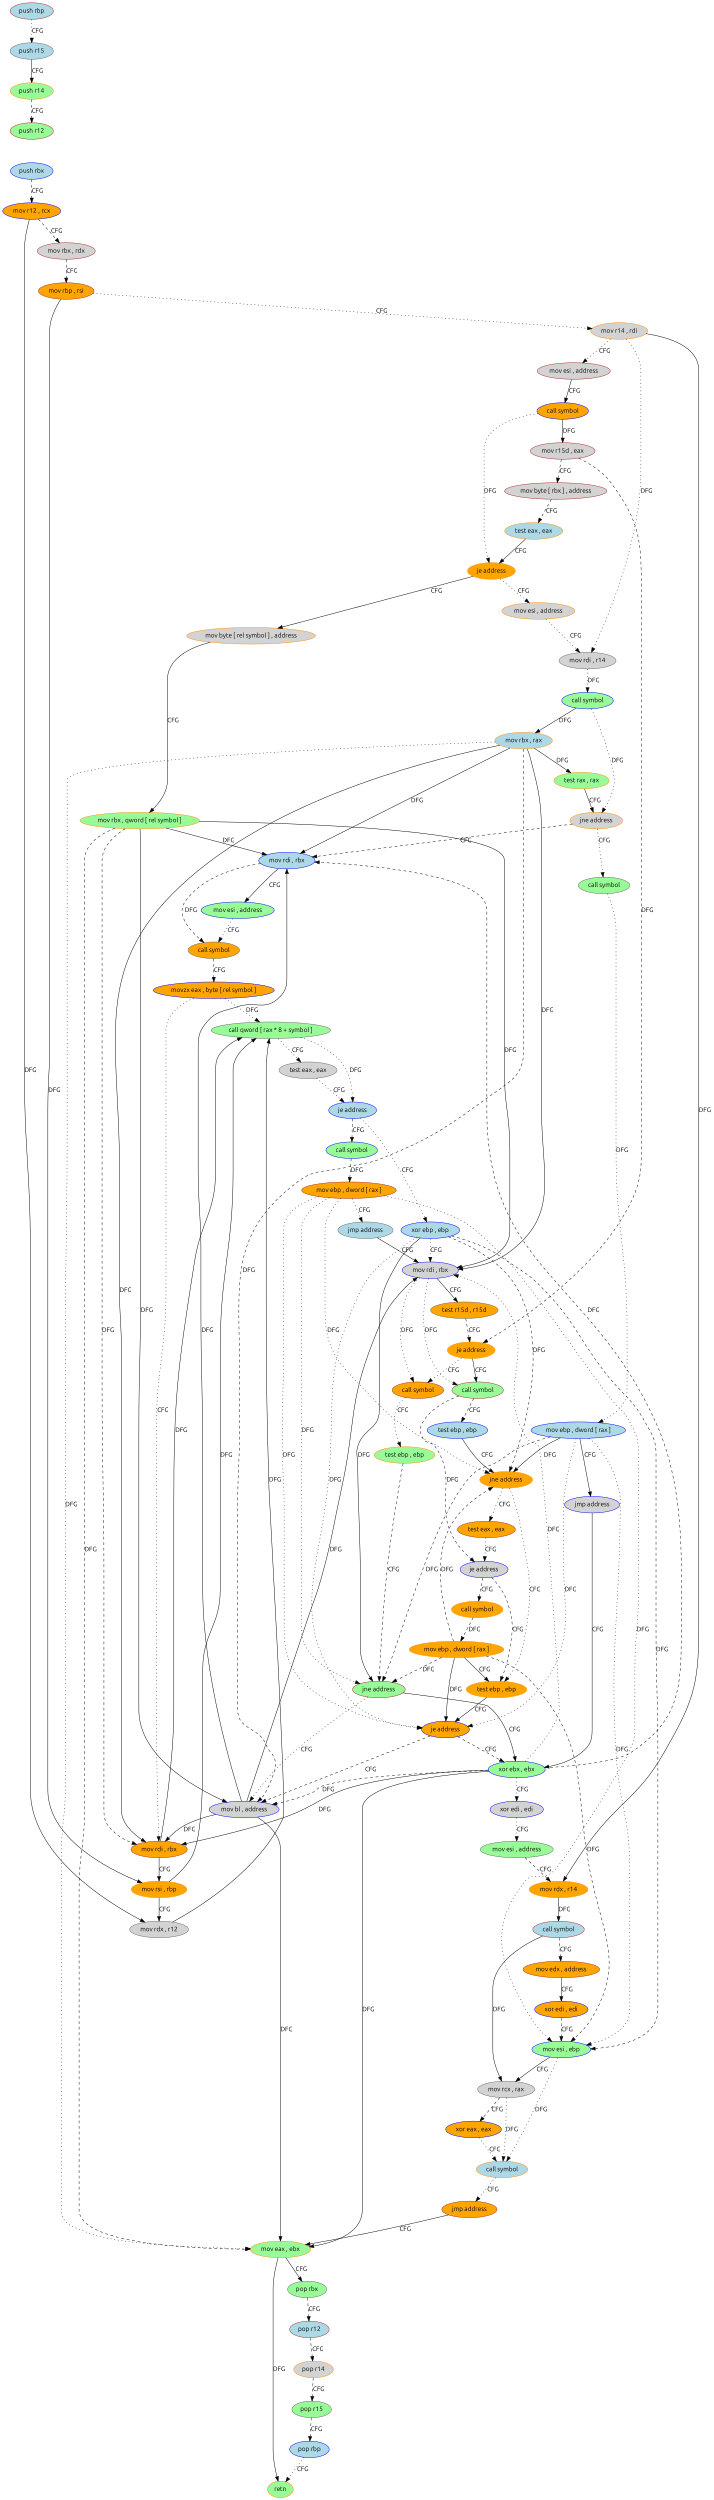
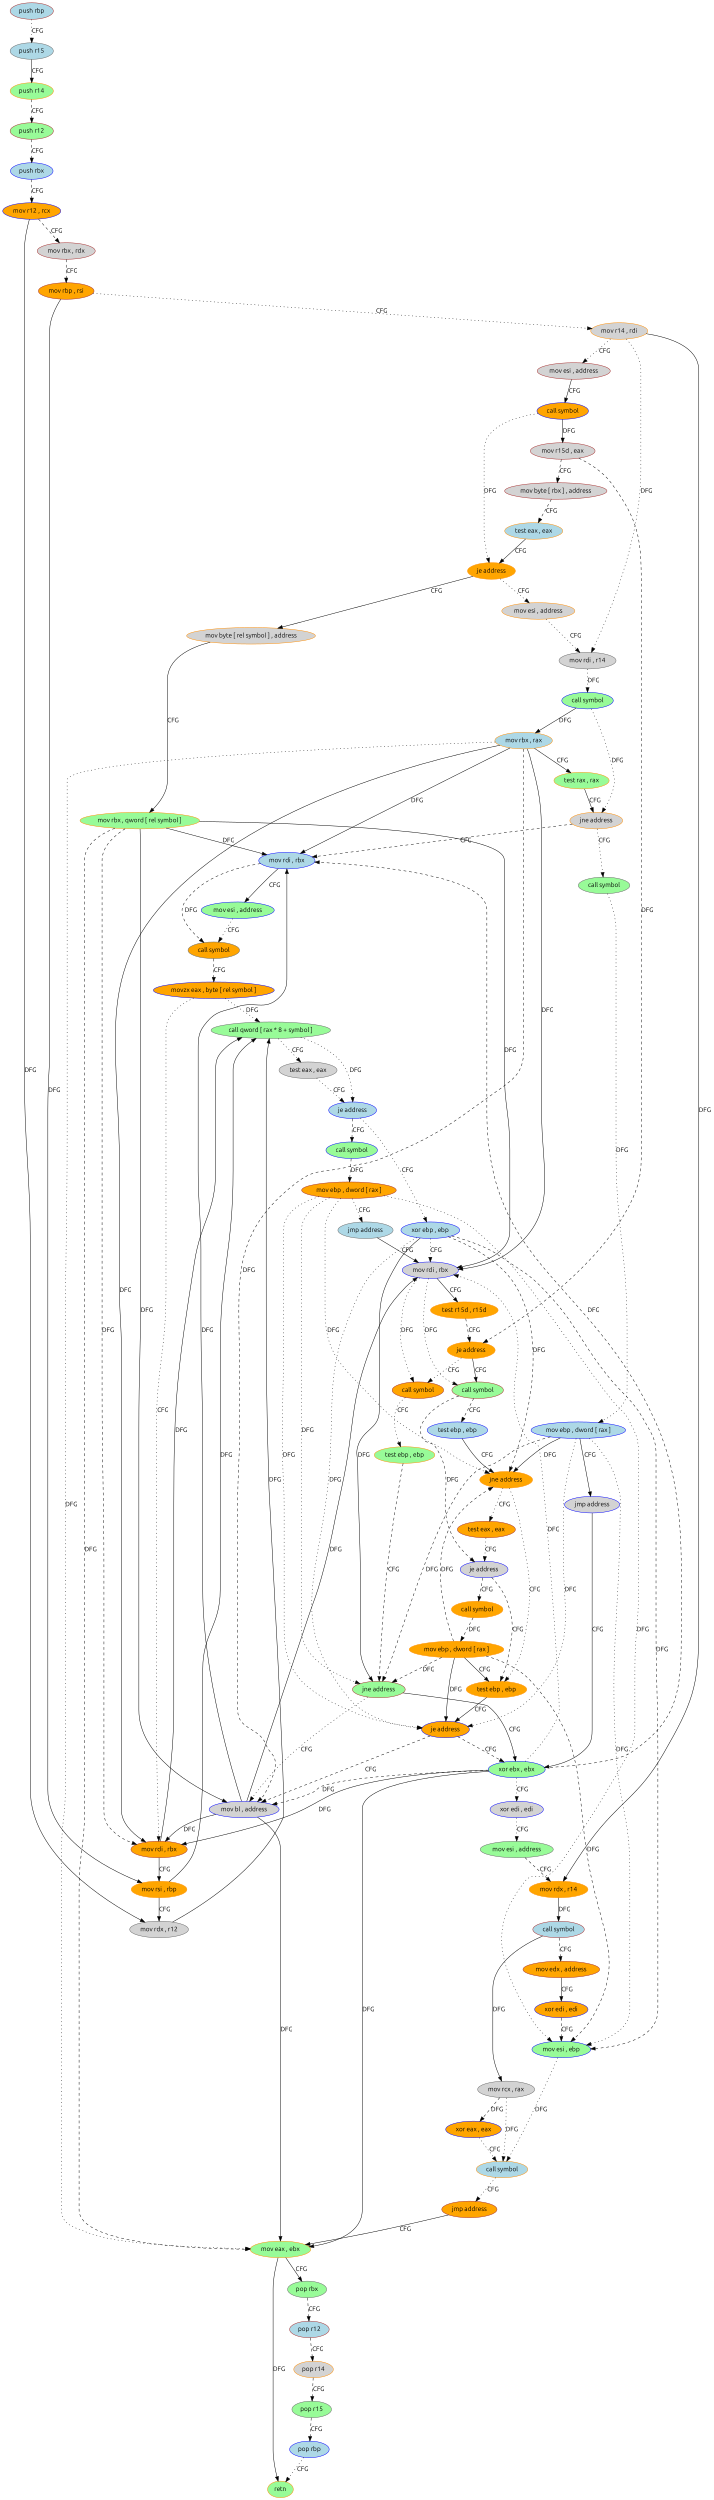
edge "push r12" -> "push rbx": added, label "CFG"
edge "mov rbx , rax" -> "test rax , rax": label "DFG" -> "CFG"
node "test r15d , r15d": color gray40 -> darkorange
edge "mov esi , ebp" -> "mov rcx , rax": removed, label "CFG"
edge "mov rcx , rax" -> "xor eax , eax": label "CFG" -> "DFG"
